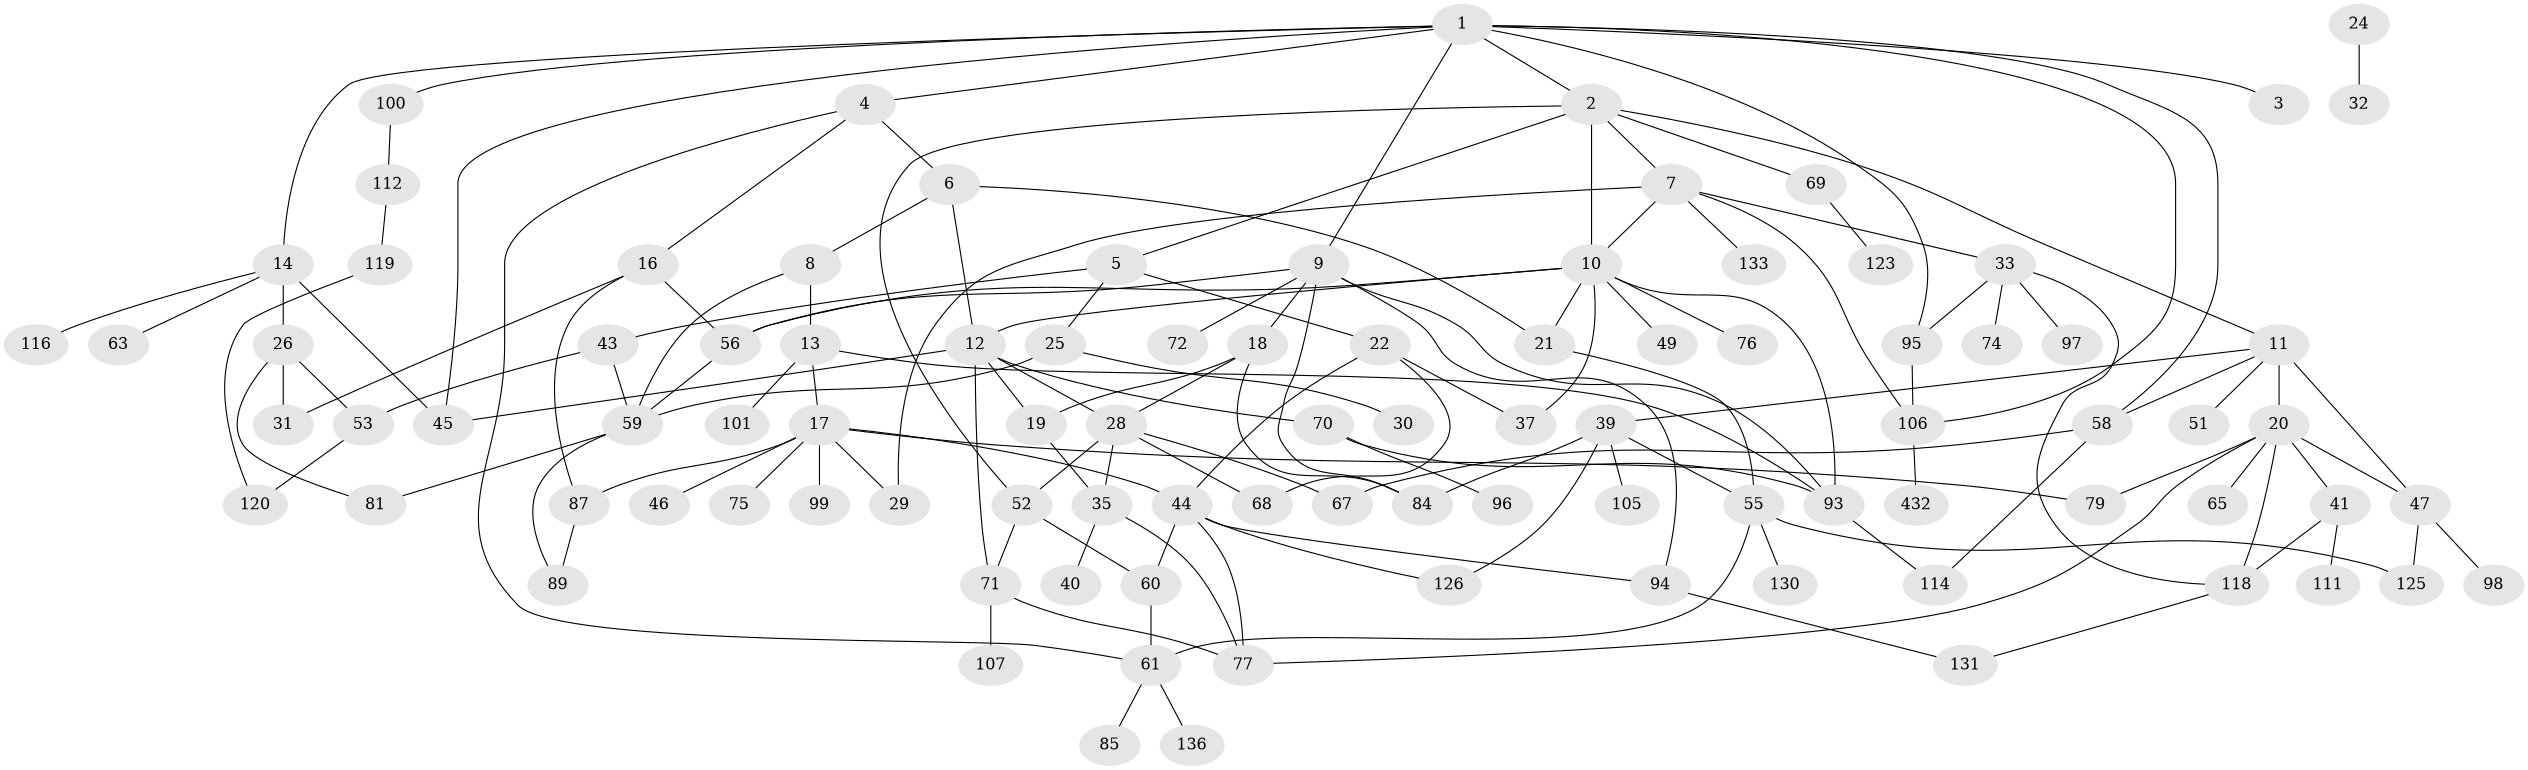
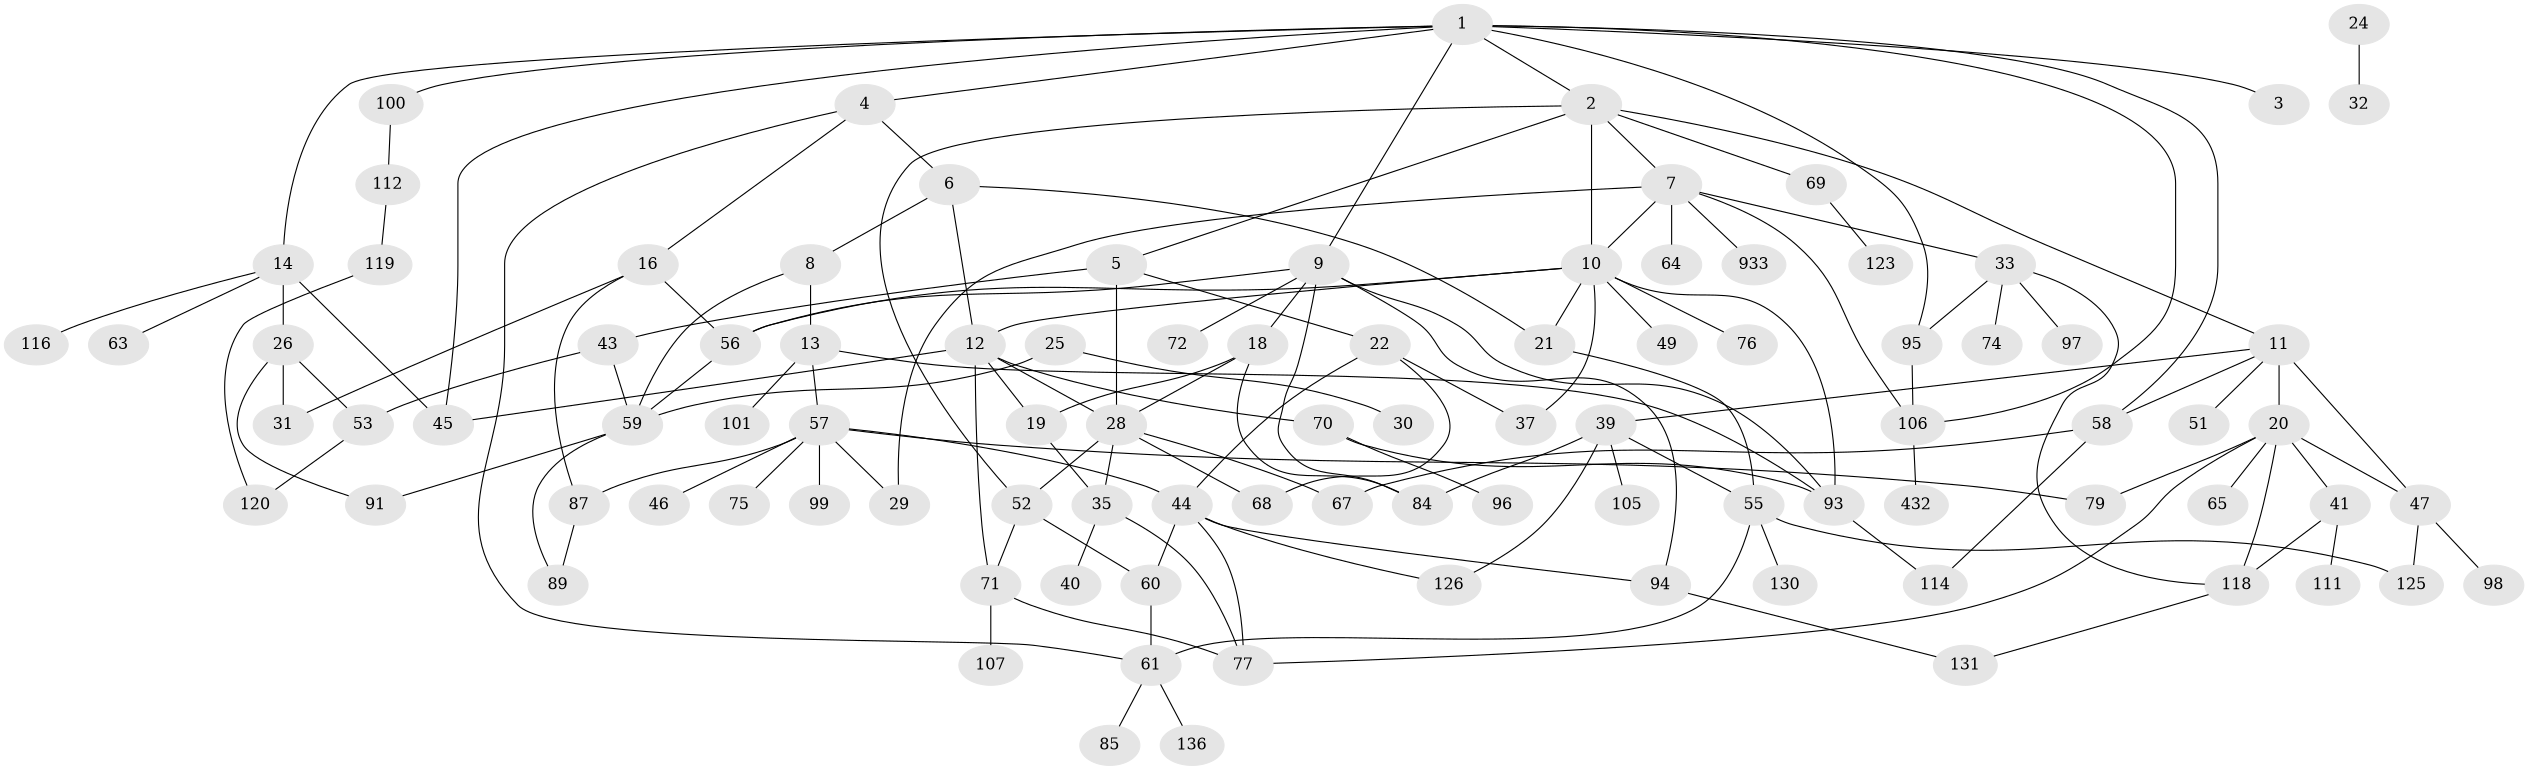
node "64": added
node "133": label "133" -> "933"
edge "5" -- "25": now "5" -- "28"
node "17": label "17" -> "57"
node "81": label "81" -> "91"
